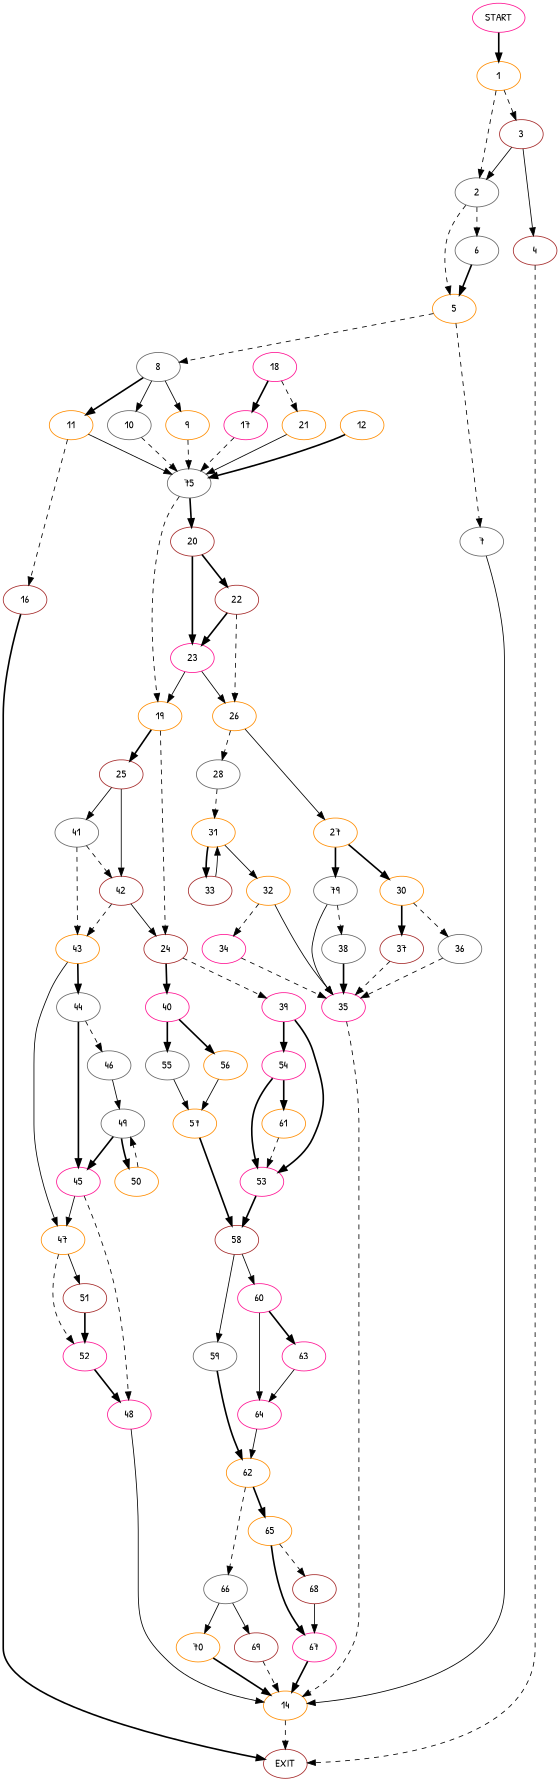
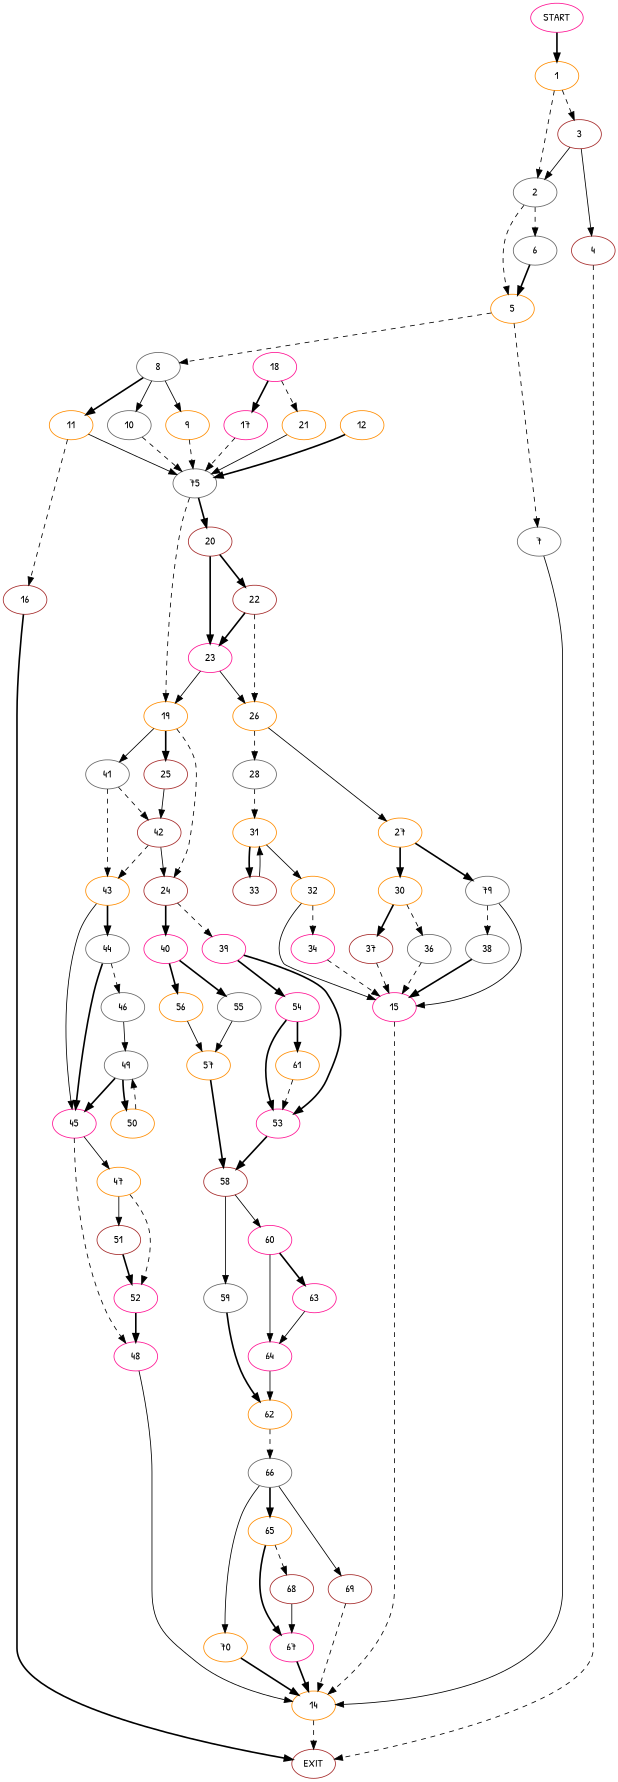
edge "25" -> "41": now "19" -> "41"
node "35": label "35" -> "15"
edge "43" -> "47": now "43" -> "45"
edge "62" -> "65": now "66" -> "65"
